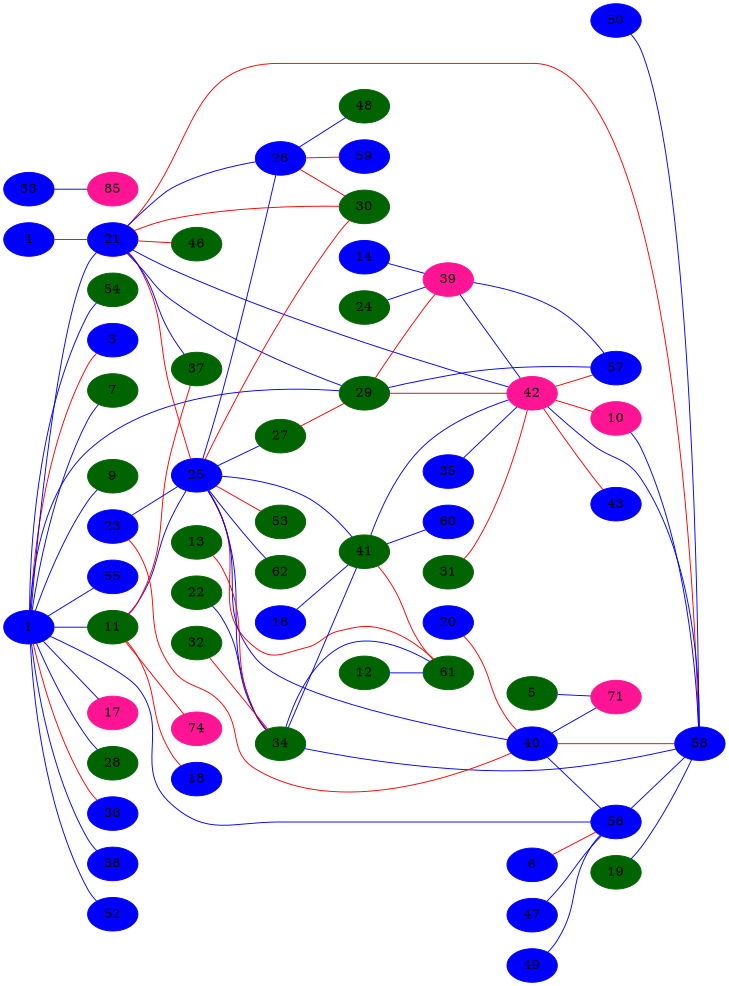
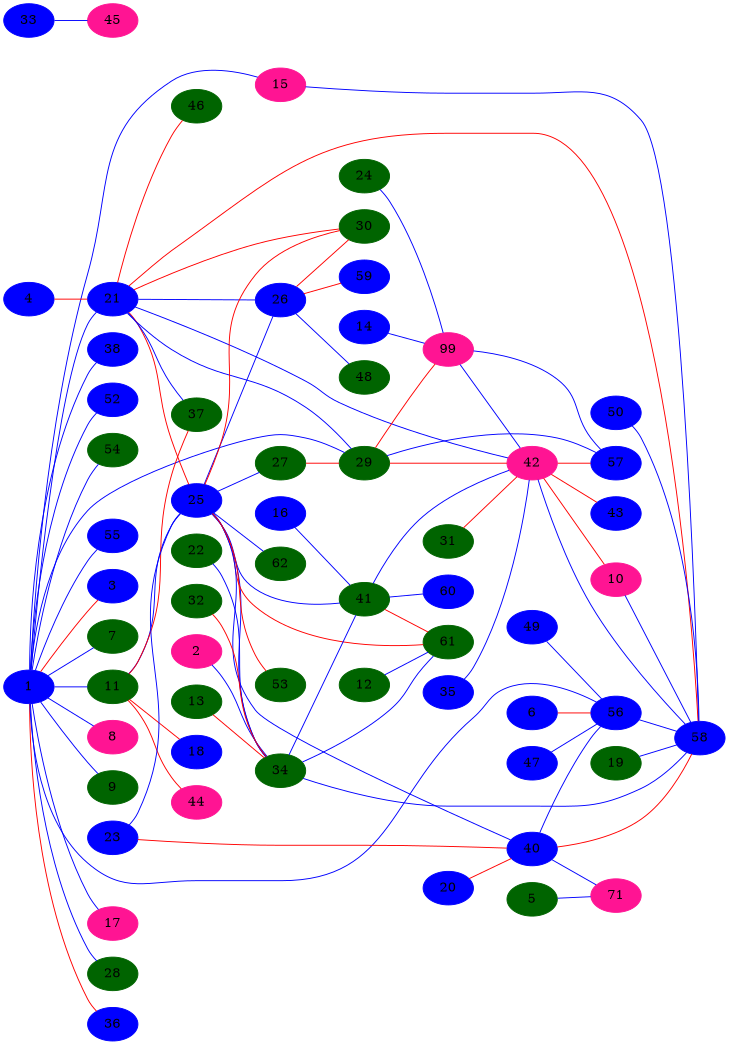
node "15": added
node "85": label "85" -> "45"
node "39": label "39" -> "99"
node "2": added
node "74": label "74" -> "44"
node "8": added
